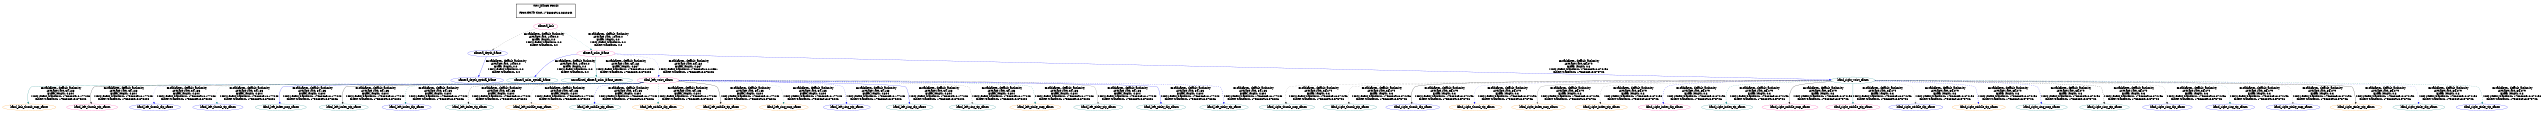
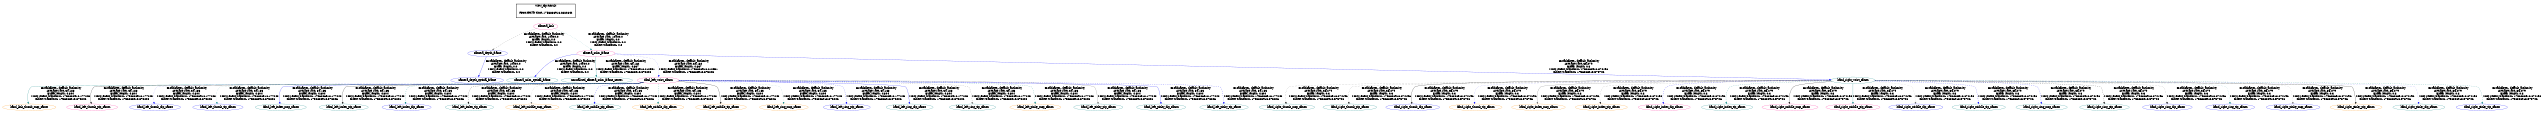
cluster "view_frames Result": label "view_frames Result" -> "view_dip Result"
node "hand_right_middle_tip_canon": color darkorange -> teal
